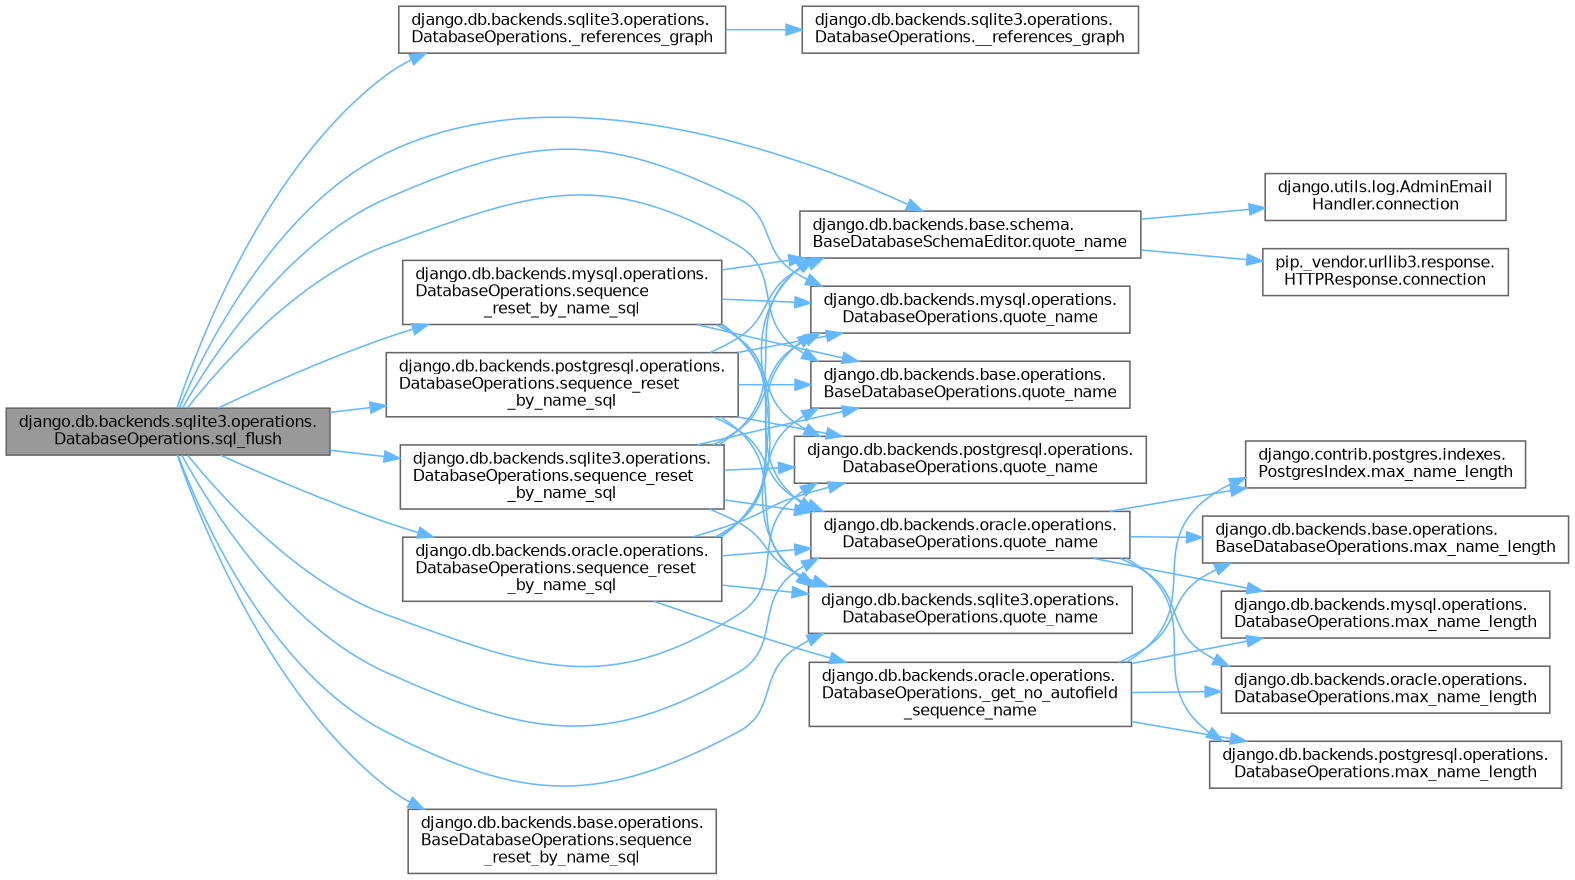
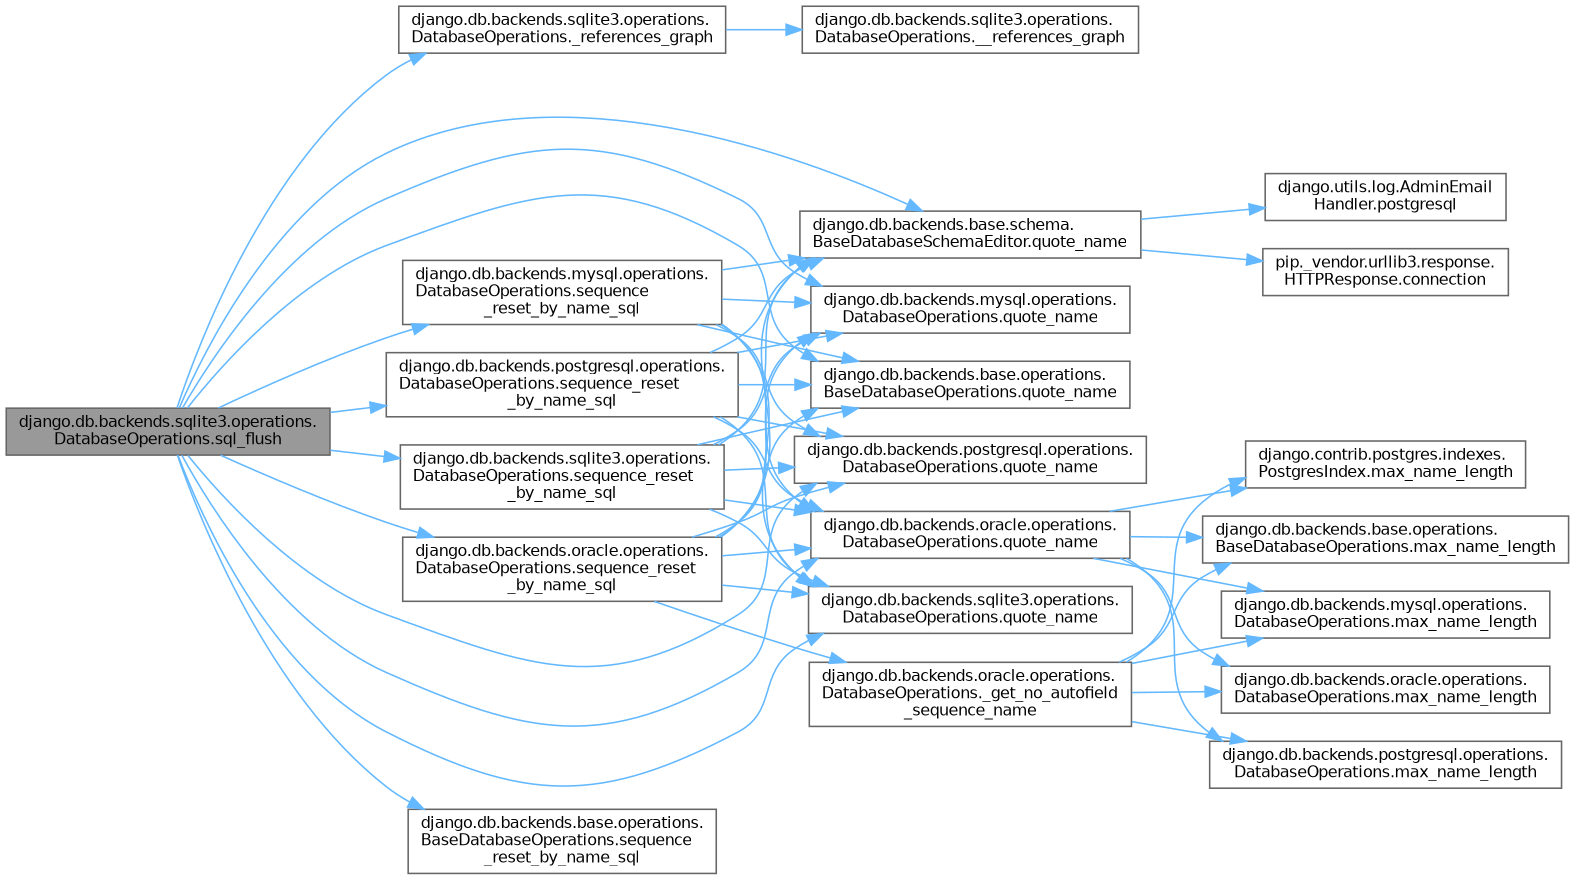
node "django.utils.log.AdminEmail Handler.connection": label "django.utils.log.AdminEmail Handler.connection" -> "django.utils.log.AdminEmail Handler.postgresql"
